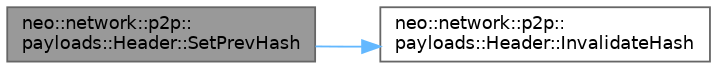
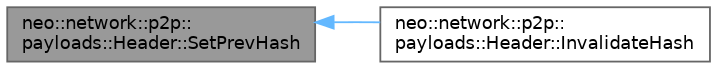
edge "neo::network::p2p:: payloads::Header::SetPrevHash" -> "neo::network::p2p:: payloads::Header::InvalidateHash": reversed
